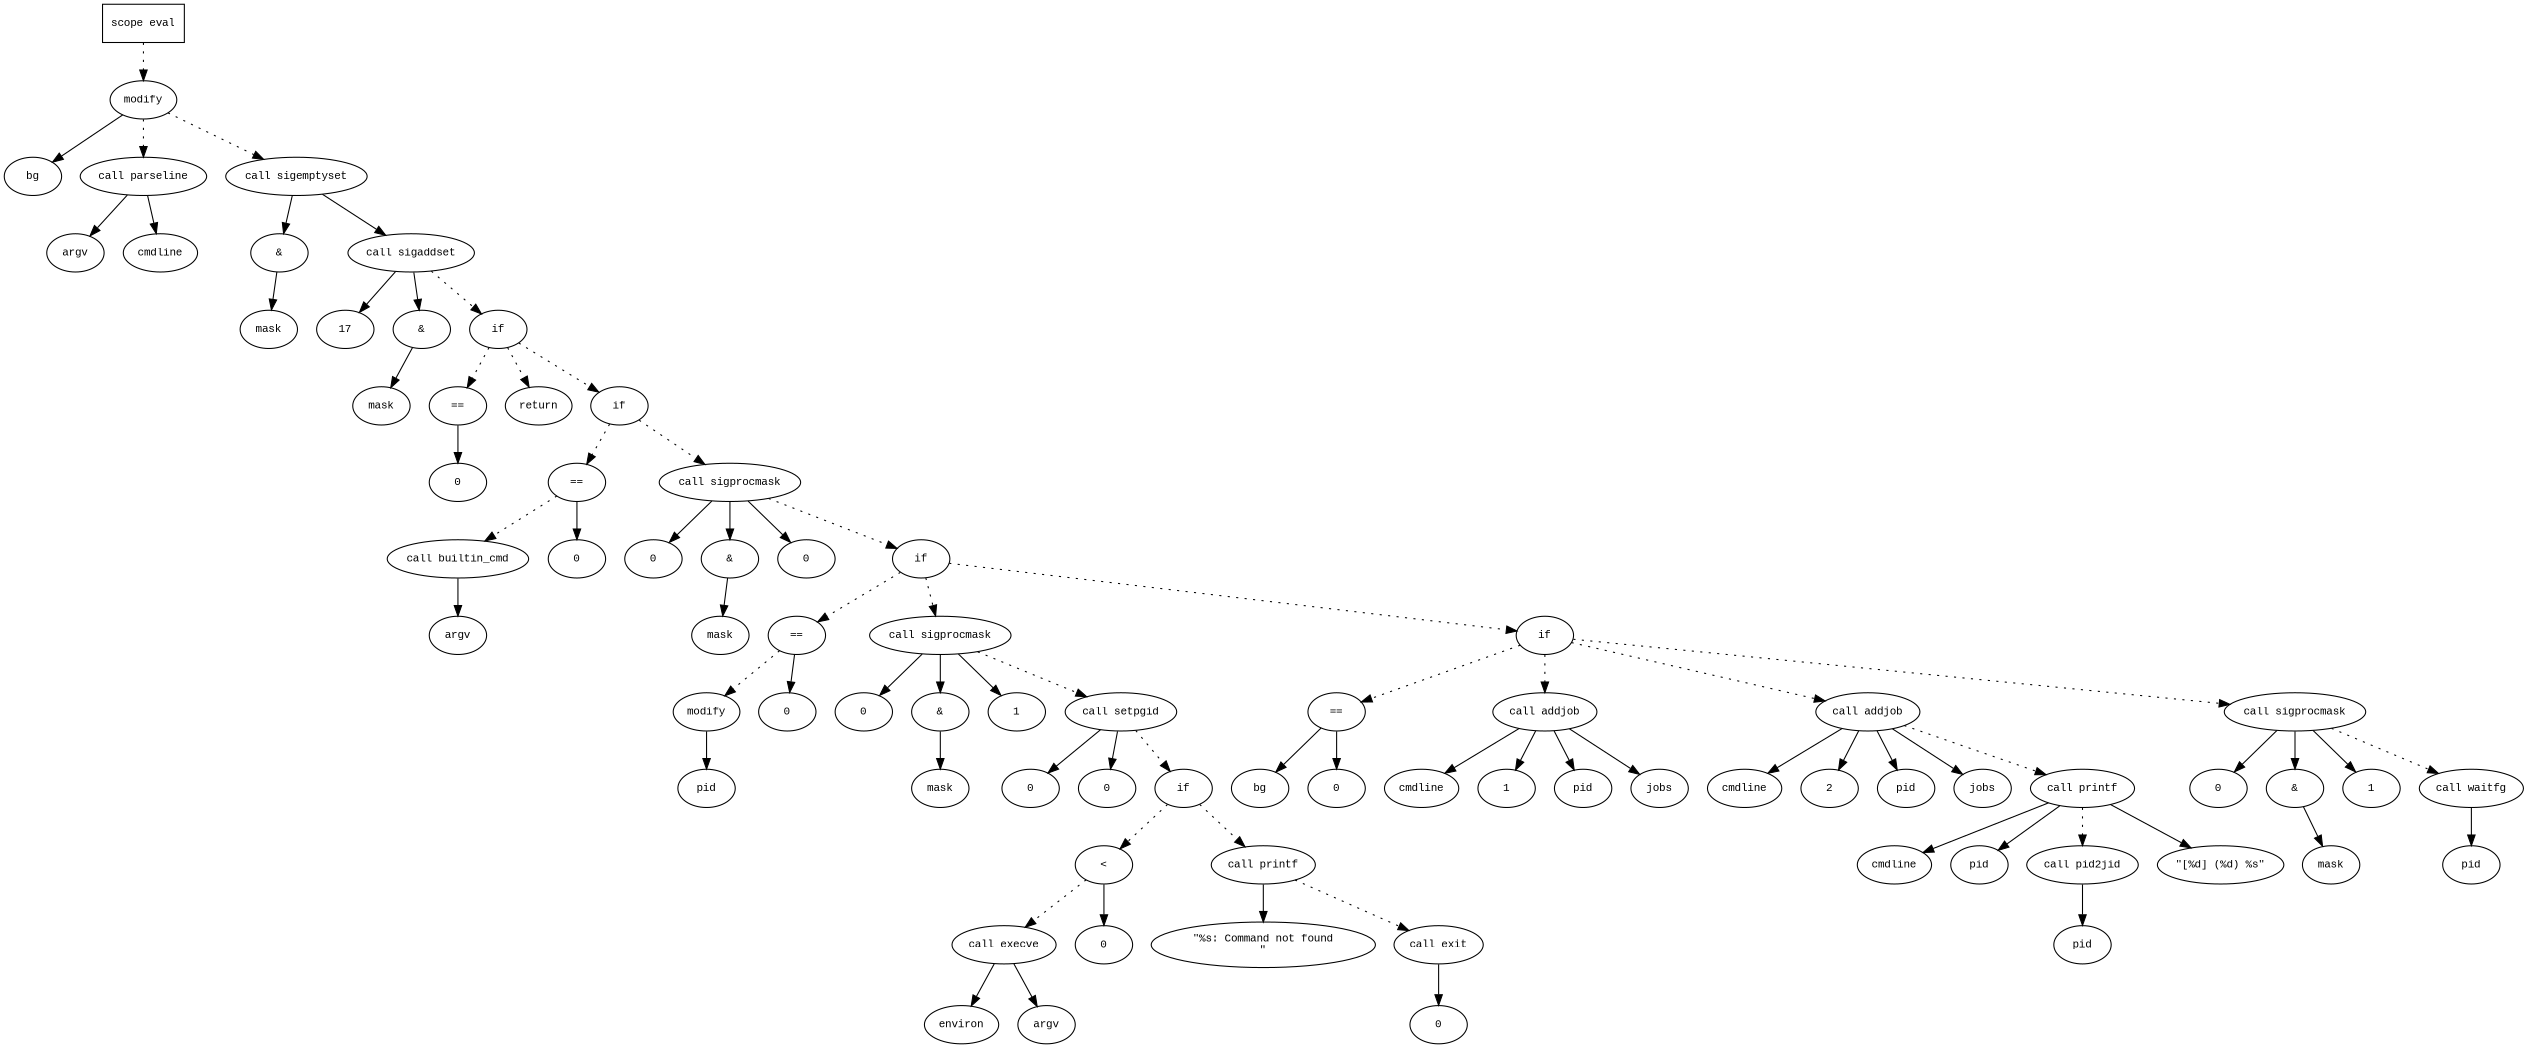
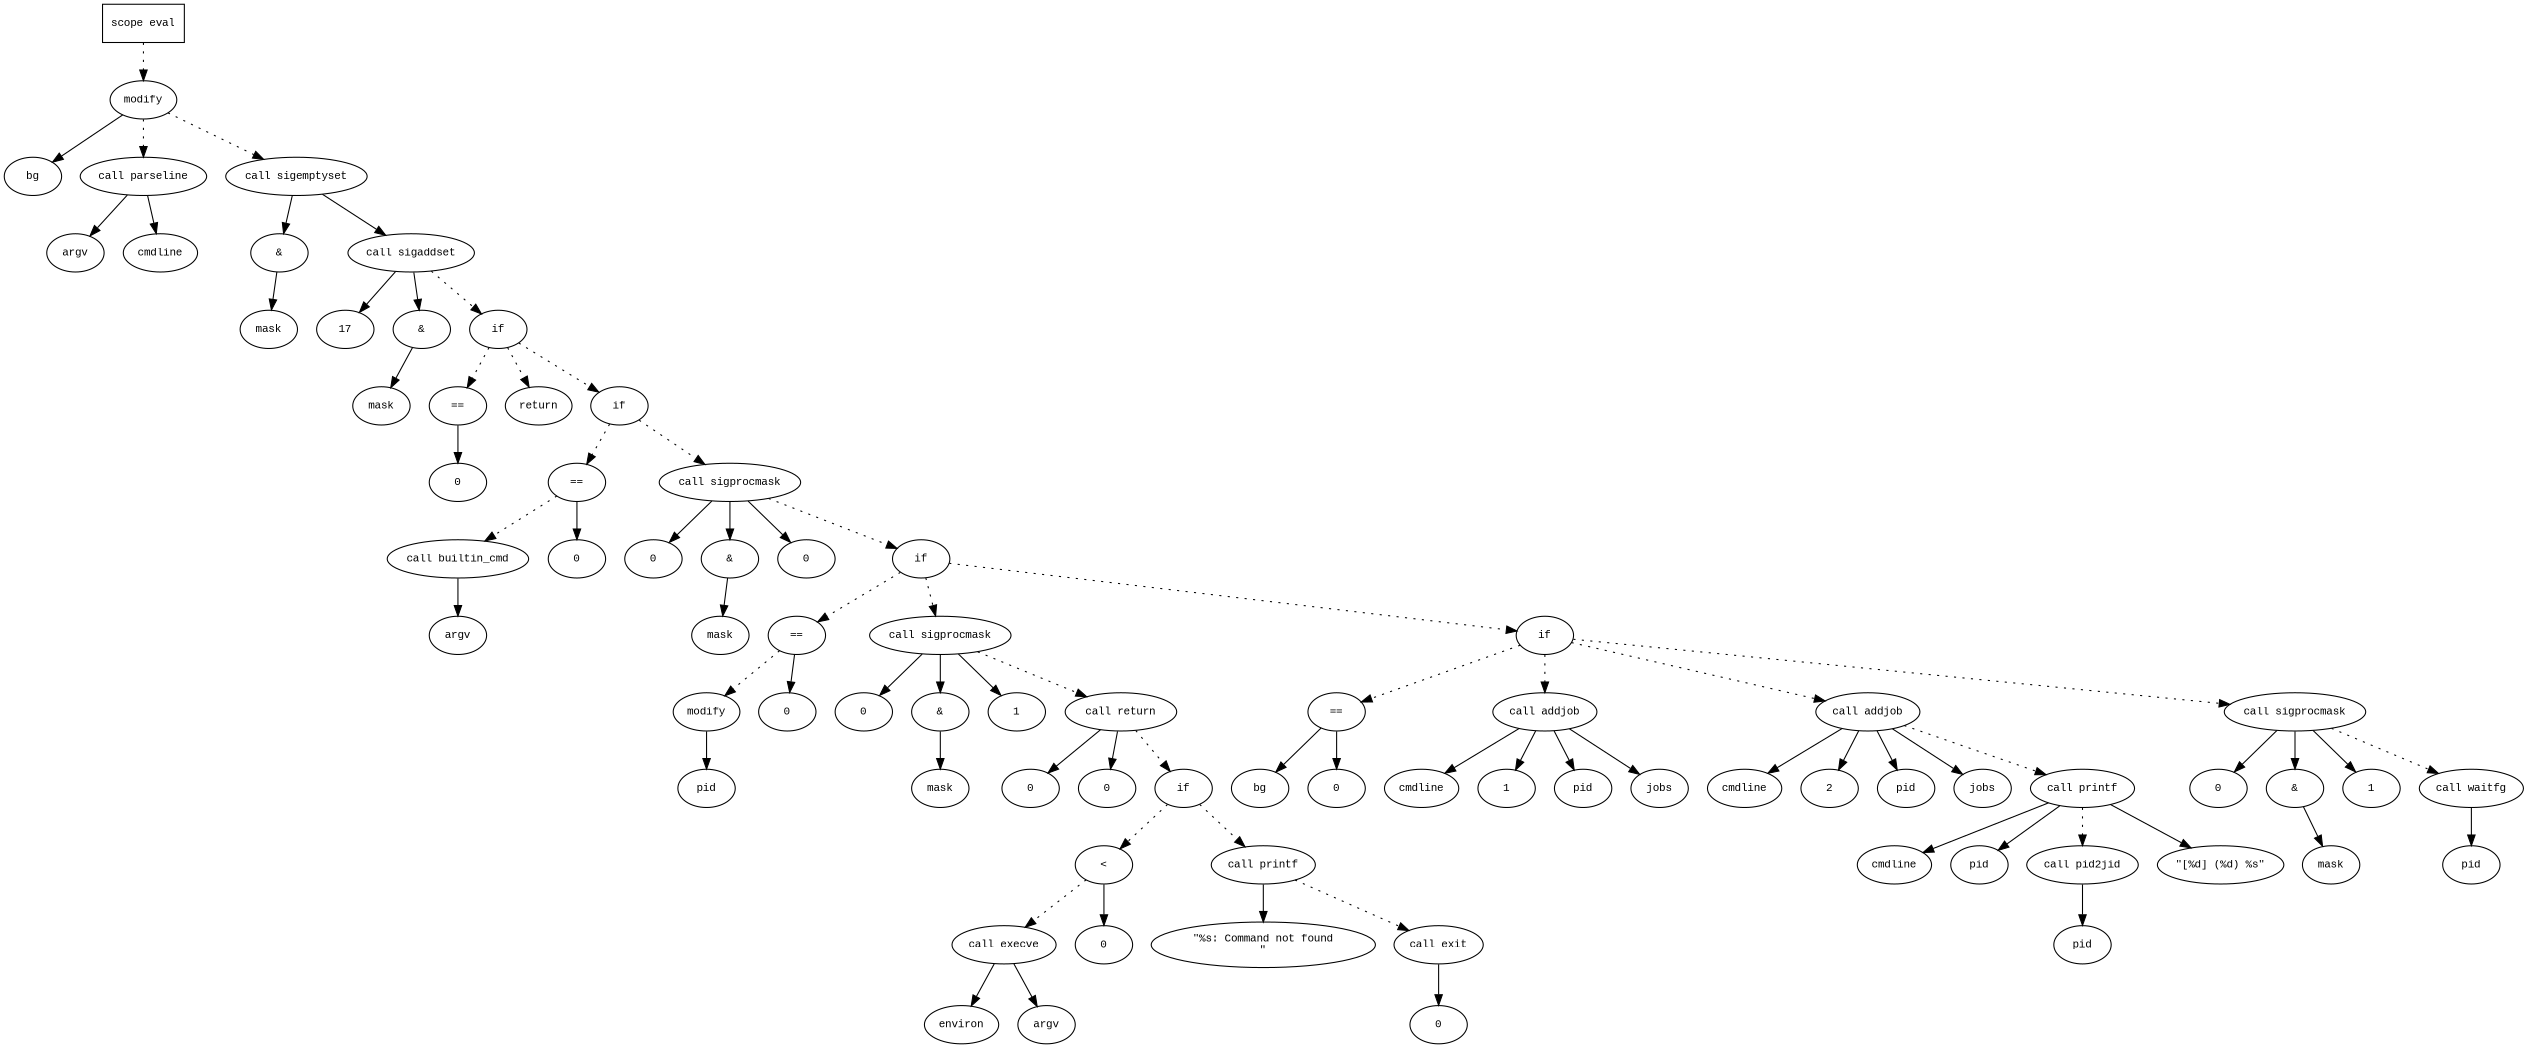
node "call setpgid": label "call setpgid" -> "call return"
